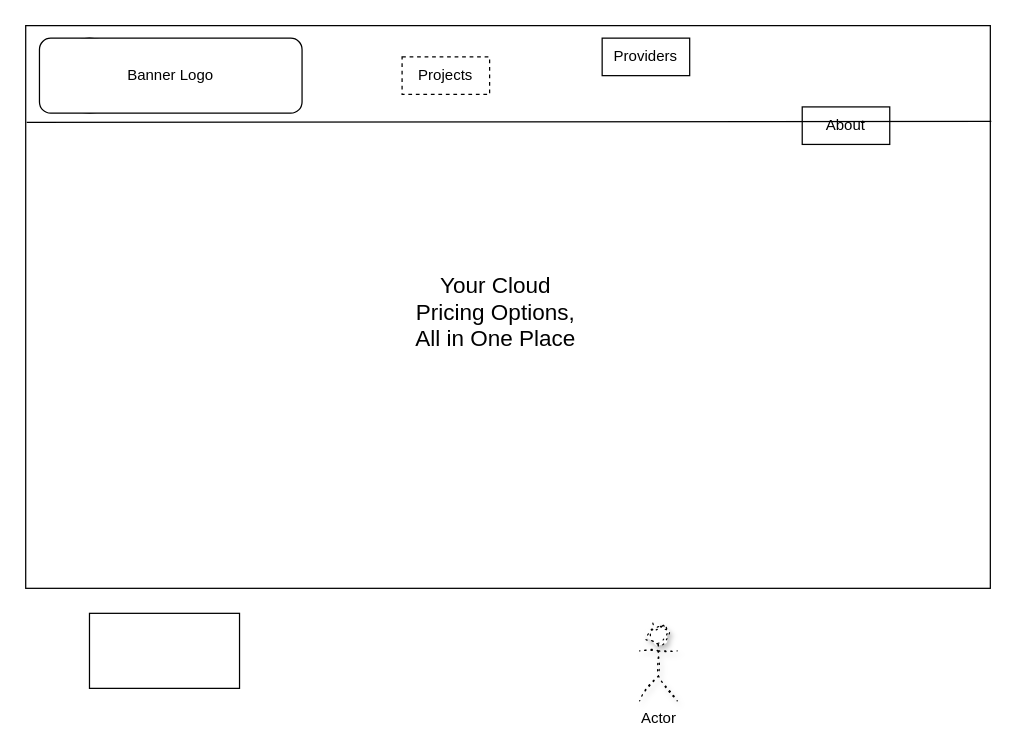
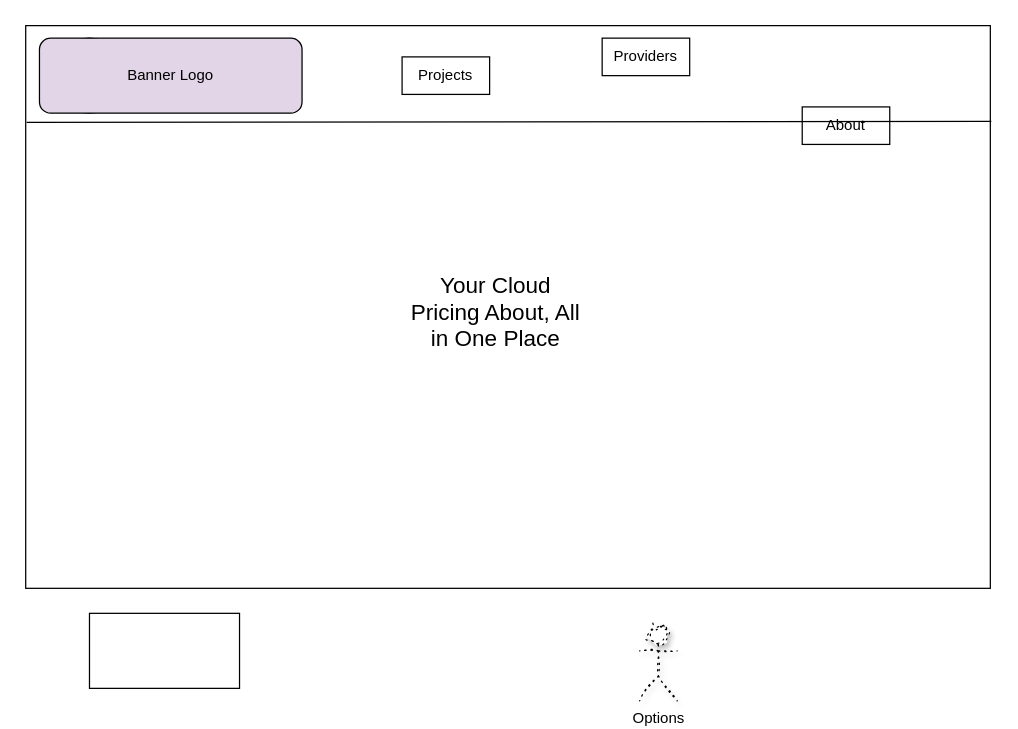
node "Banner Logo": fillcolor #ffffff -> #e1d5e7
node "Projects": style dashed -> solid
node "Your Cloud Pricing Options, All in One Place": label "Your Cloud Pricing Options, All in One Place" -> "Your Cloud Pricing About, All in One Place"
node "Actor": label "Actor" -> "Options"
